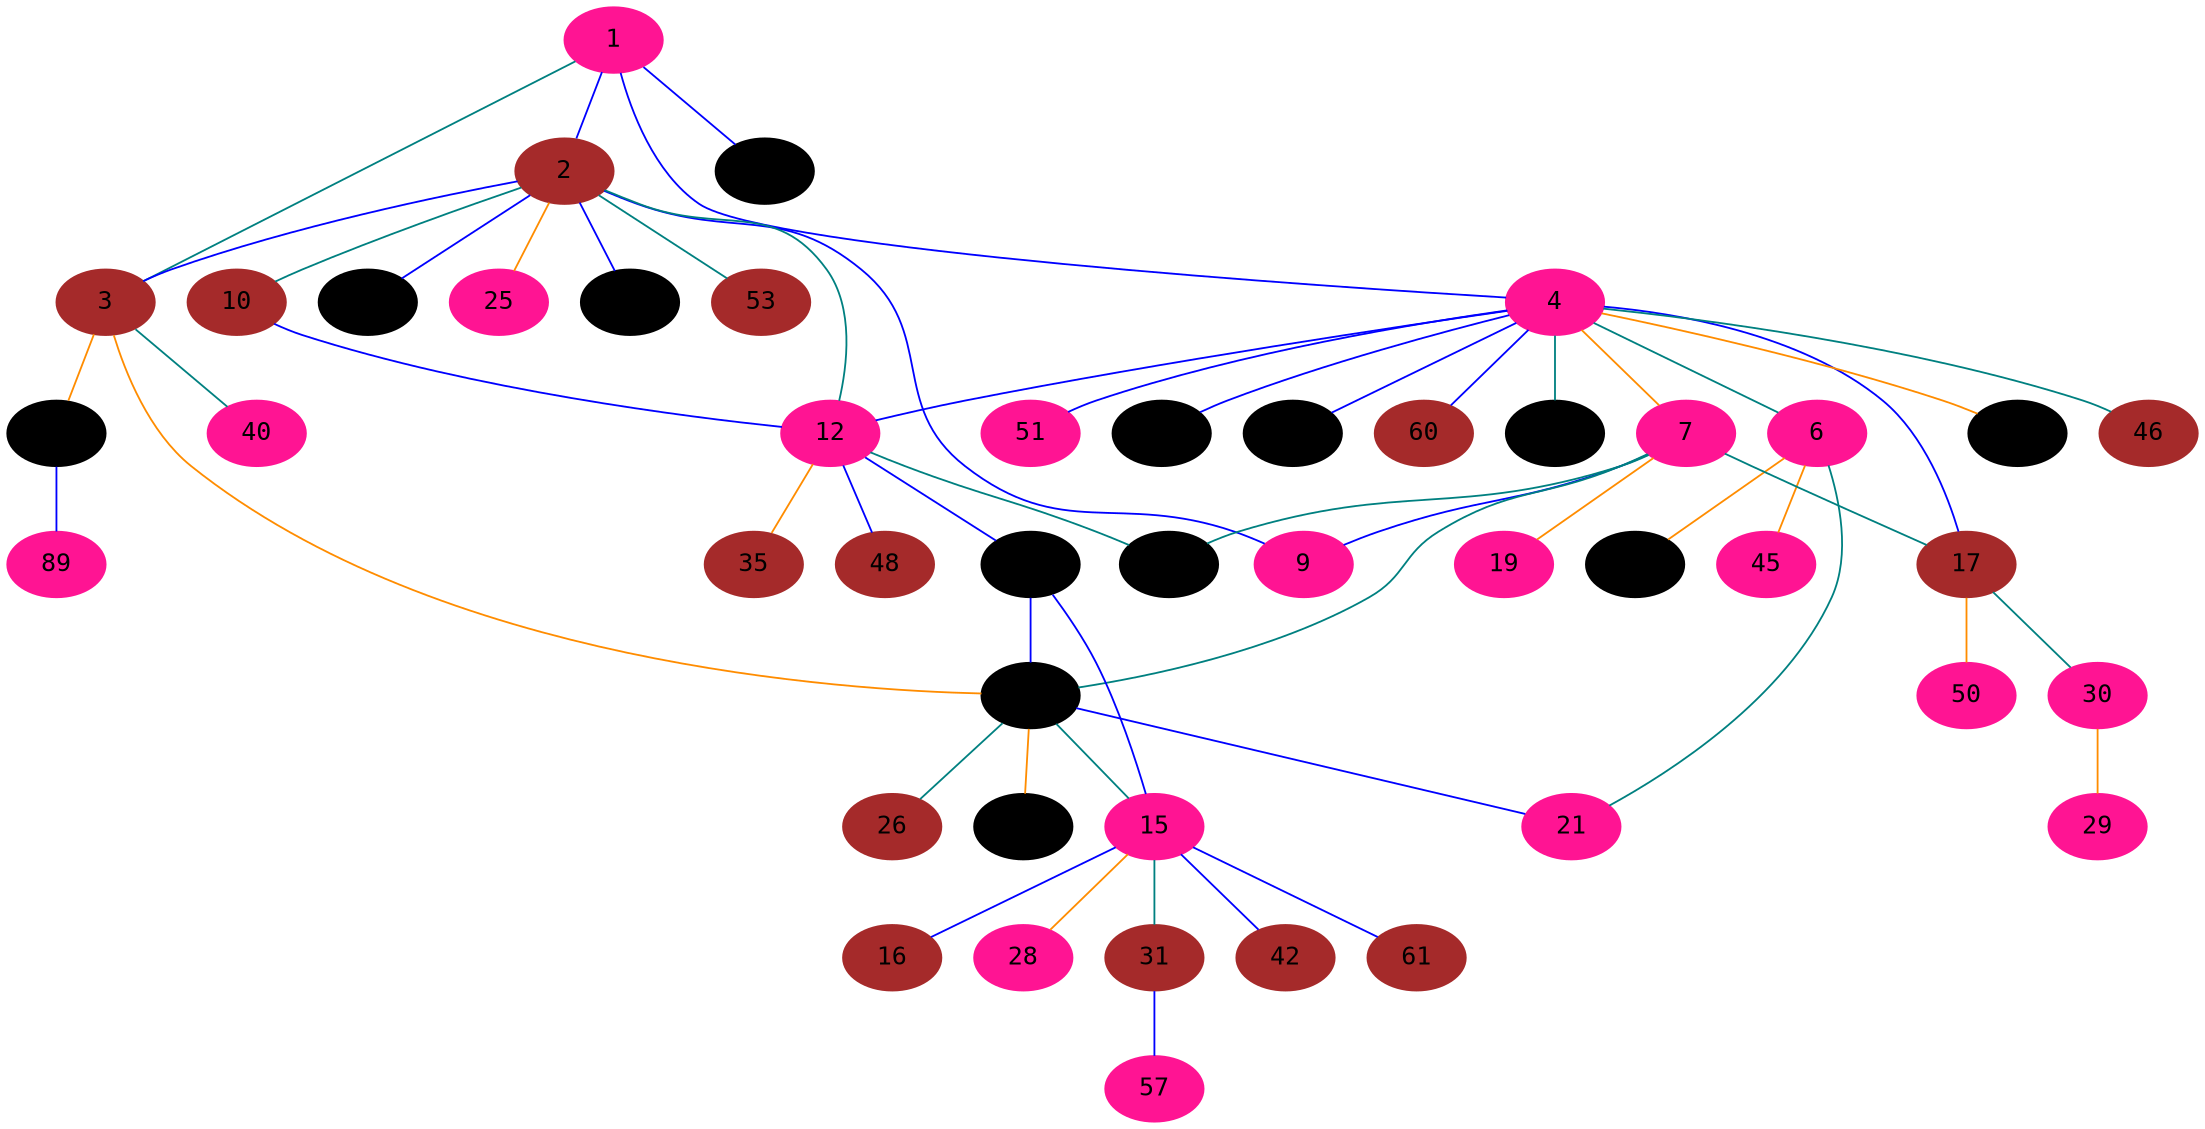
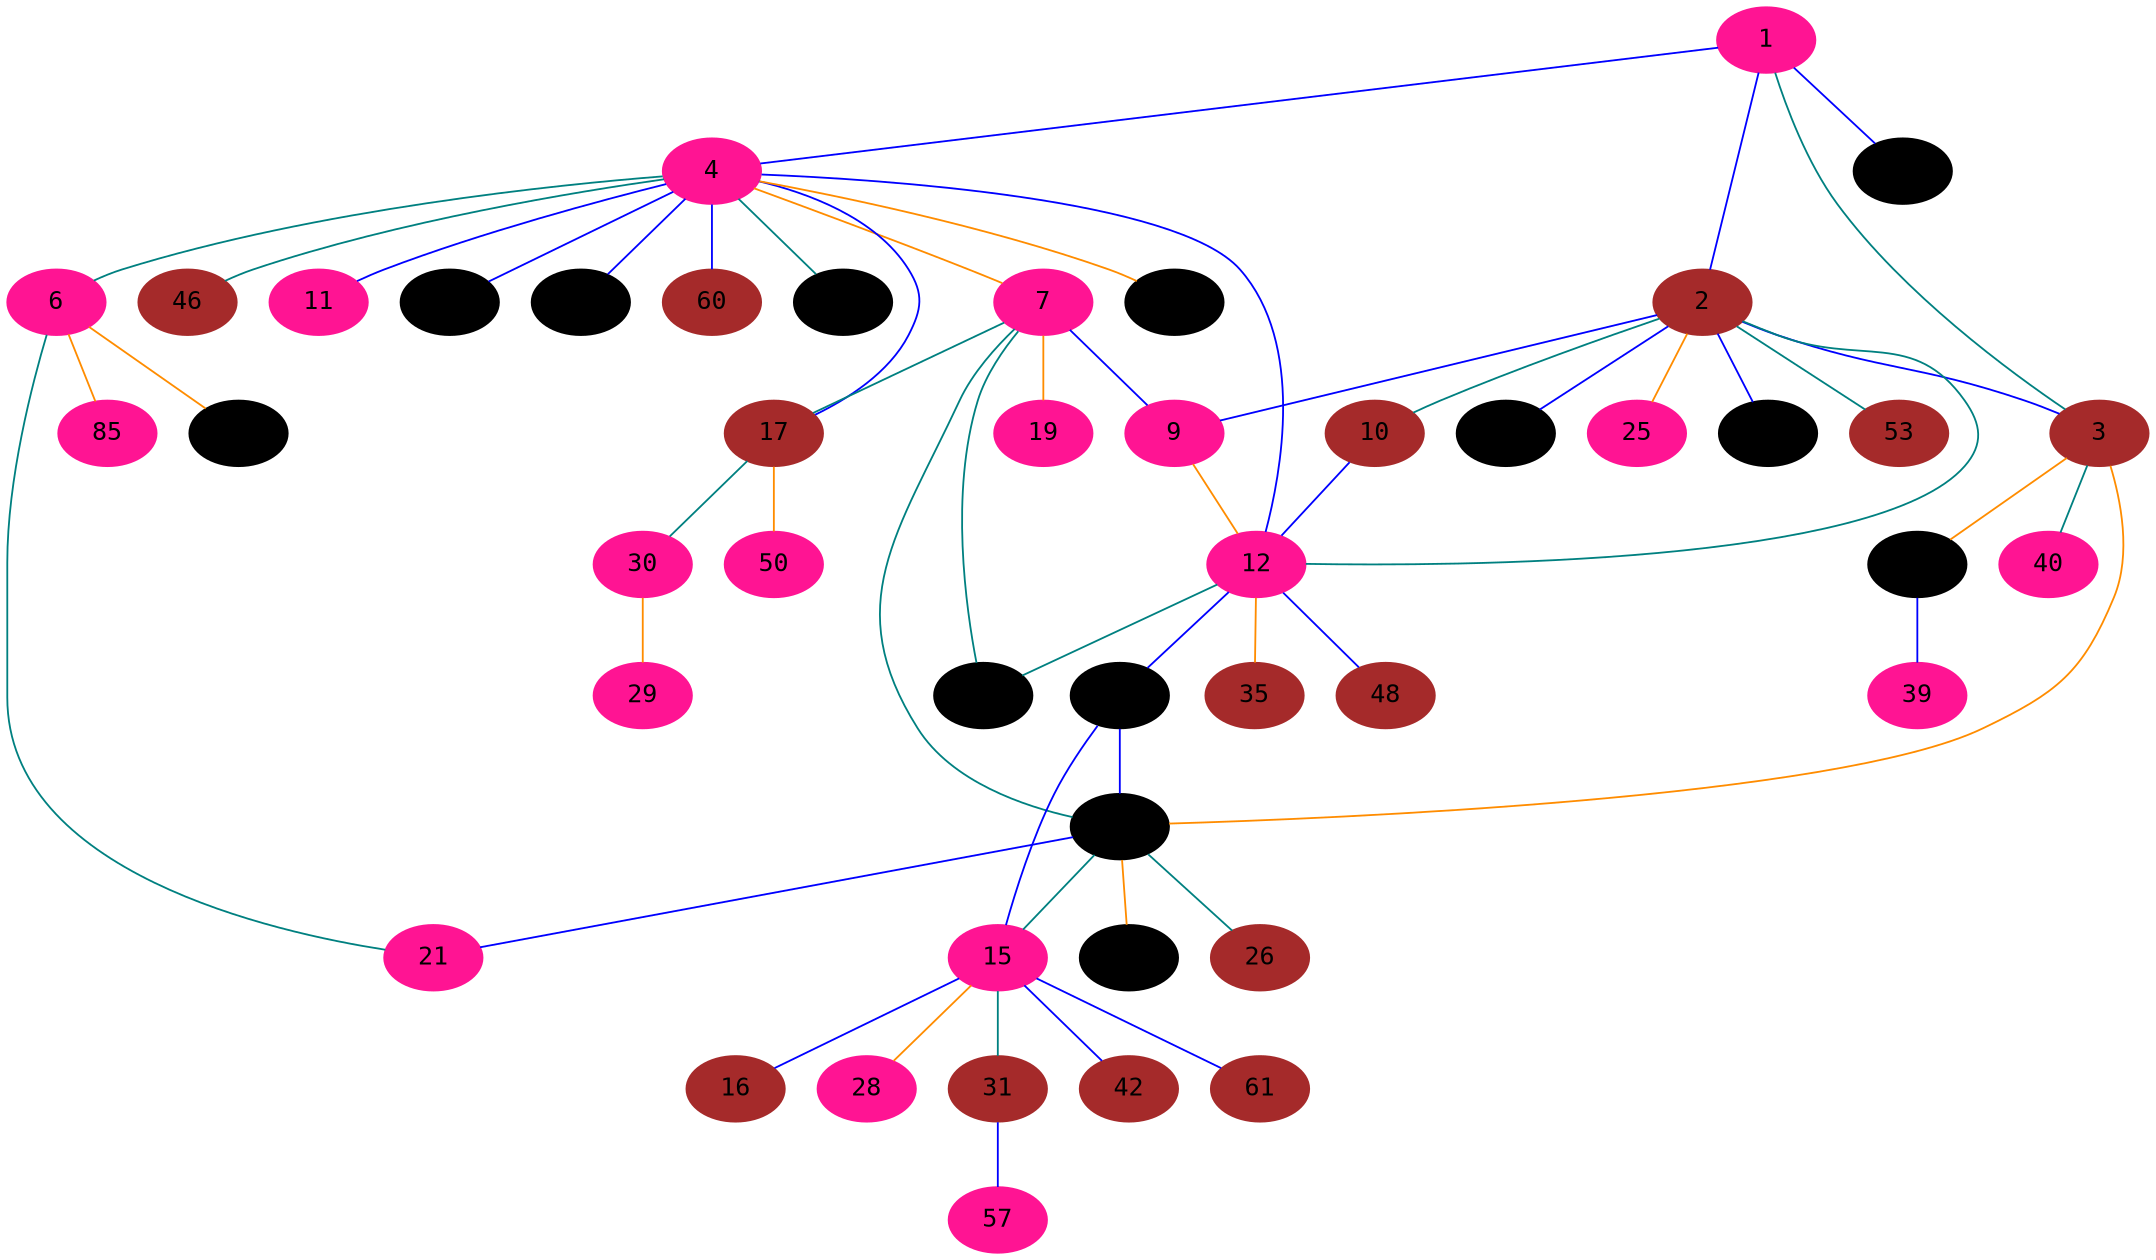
node "51": label "51" -> "11"
edge "9" -- "12": added
node "89": label "89" -> "39"
node "45": label "45" -> "85"
